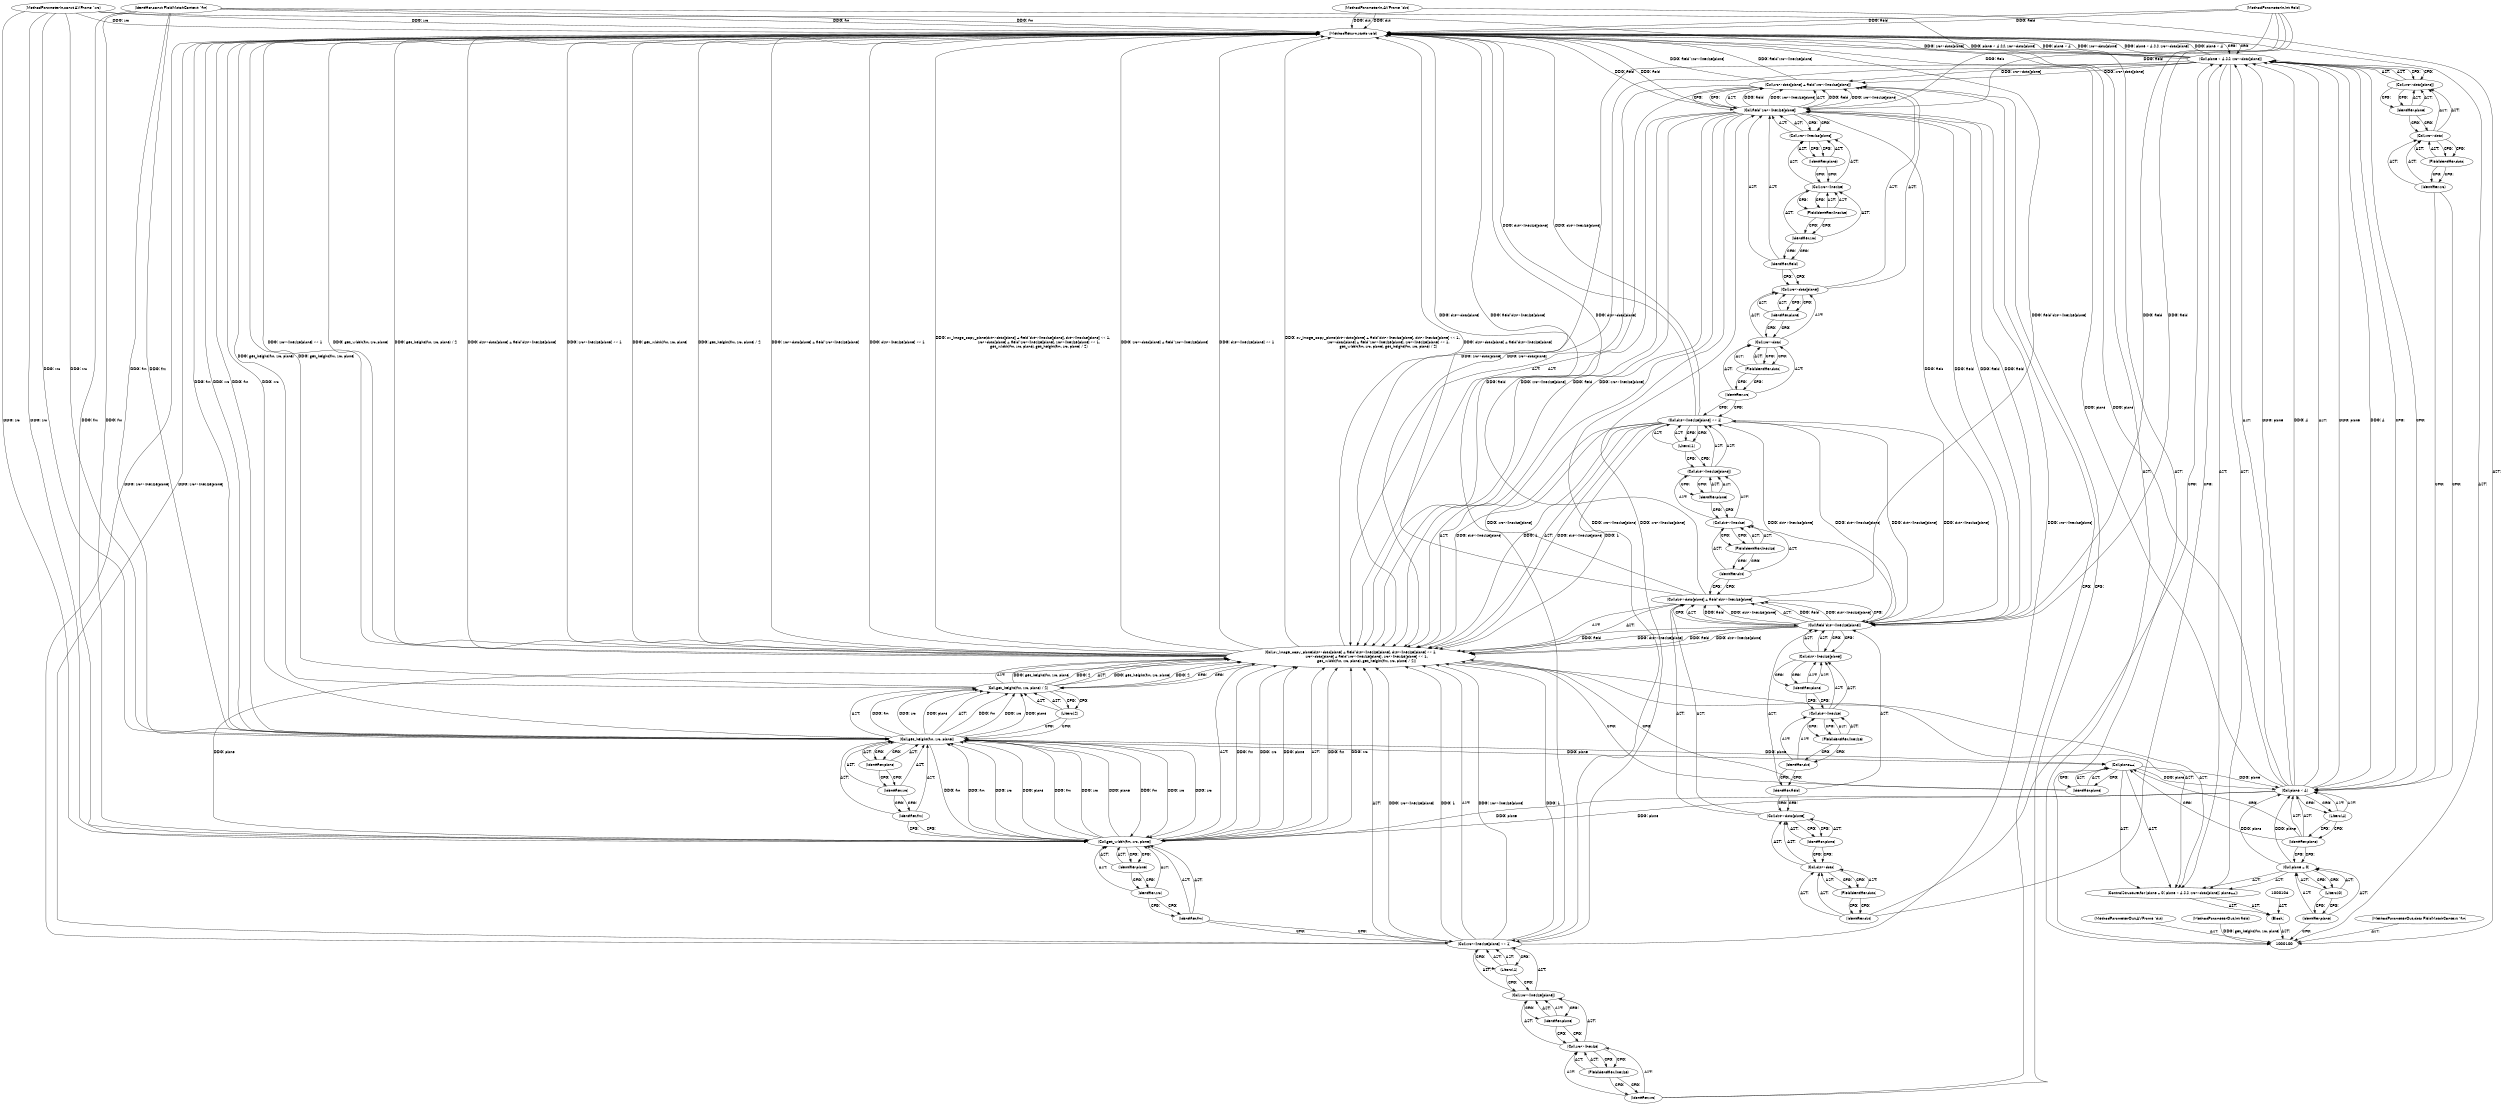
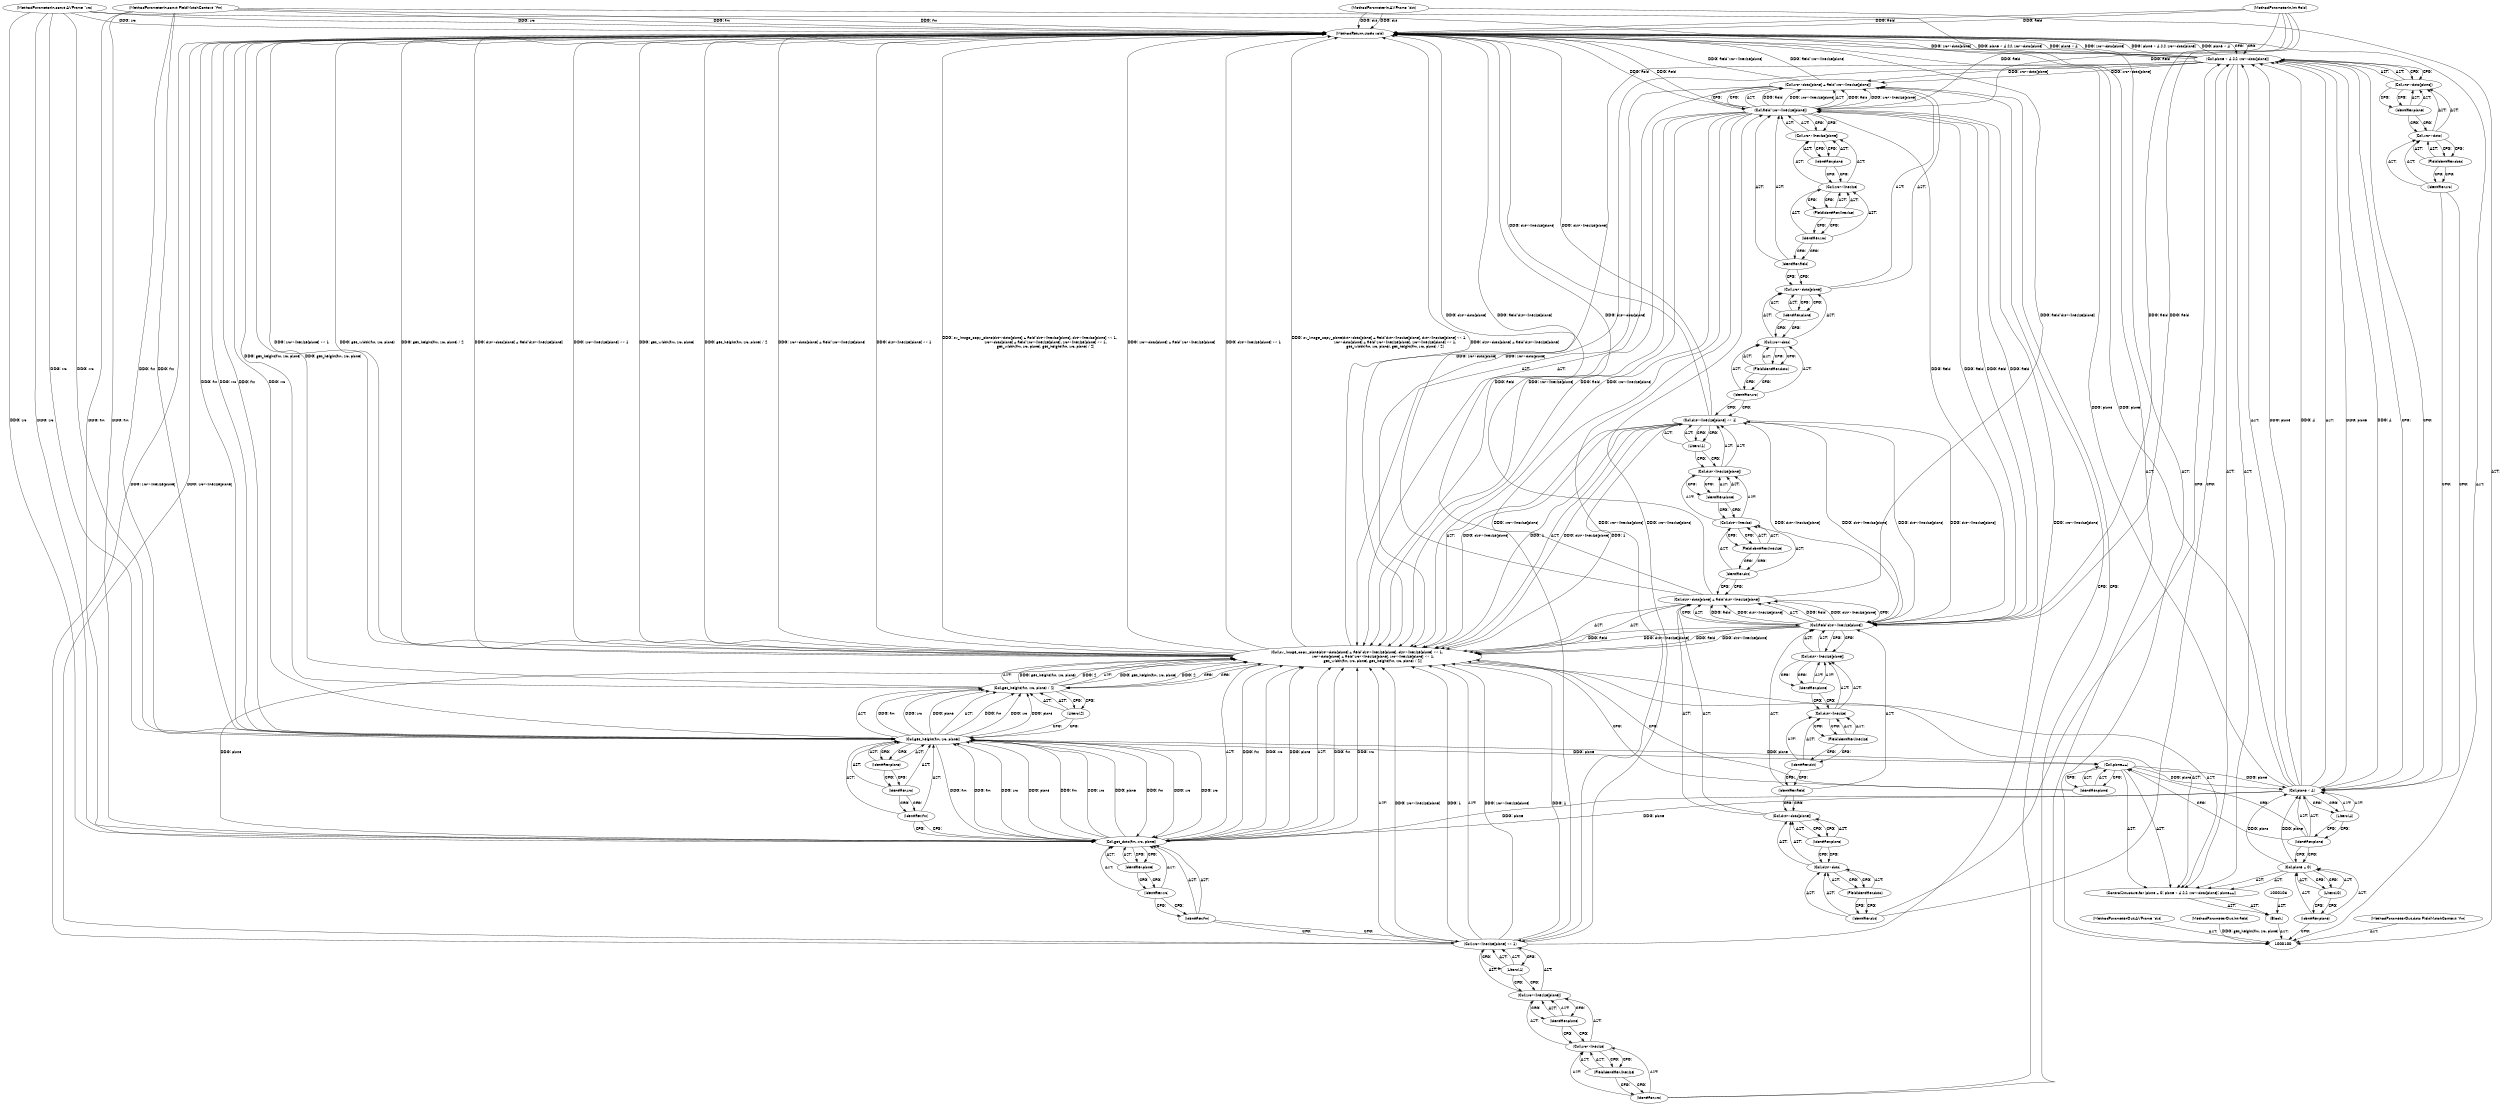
node "(Identifier,const FieldMatchContext *fm)": label "(Identifier,const FieldMatchContext *fm)" -> "(MethodParameterIn,const FieldMatchContext *fm)"
node "(Call,get_width(fm, src, plane))": label "(Call,get_width(fm, src, plane))" -> "(Call,get_data(fm, src, plane))"
